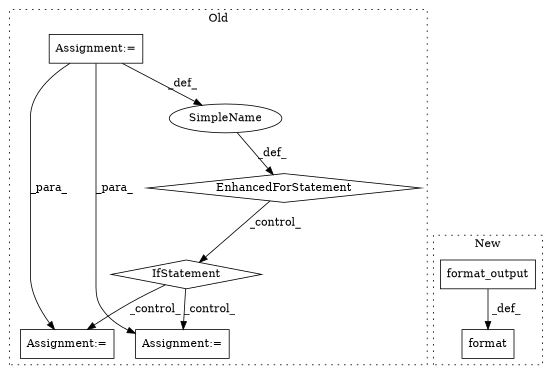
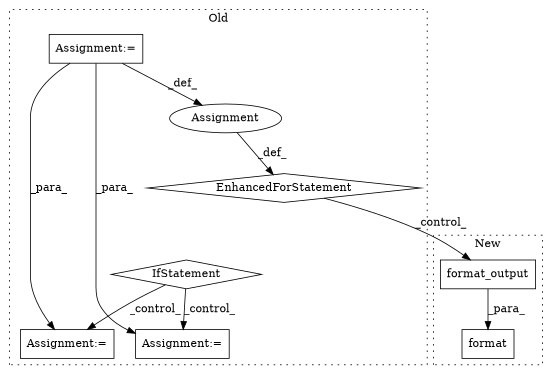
node "SimpleName": label "SimpleName" -> "Assignment"
edge "EnhancedForStatement" -> "IfStatement": now "EnhancedForStatement" -> "format_output"
edge "format_output" -> "format": label "_def_" -> "_para_"
